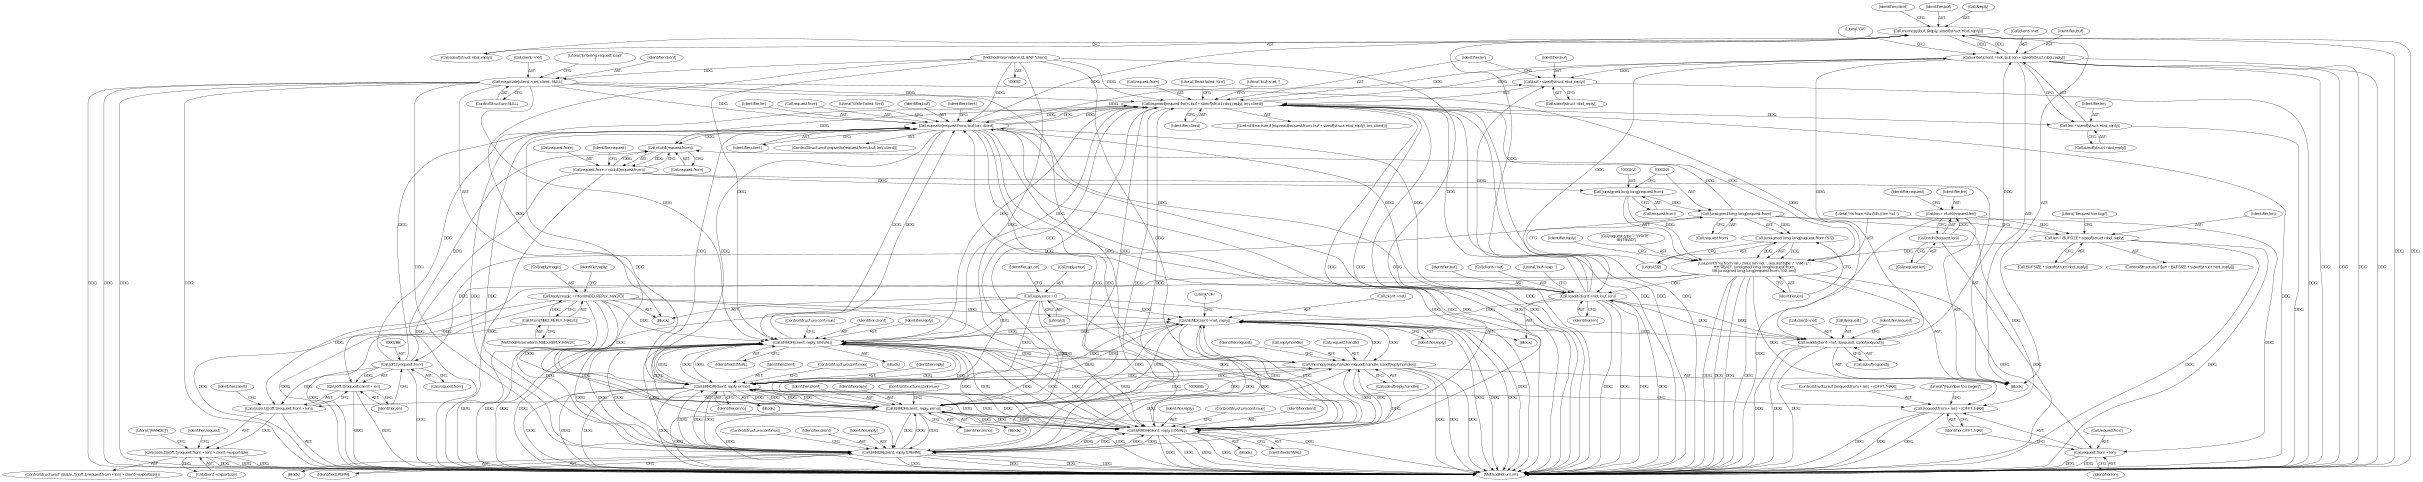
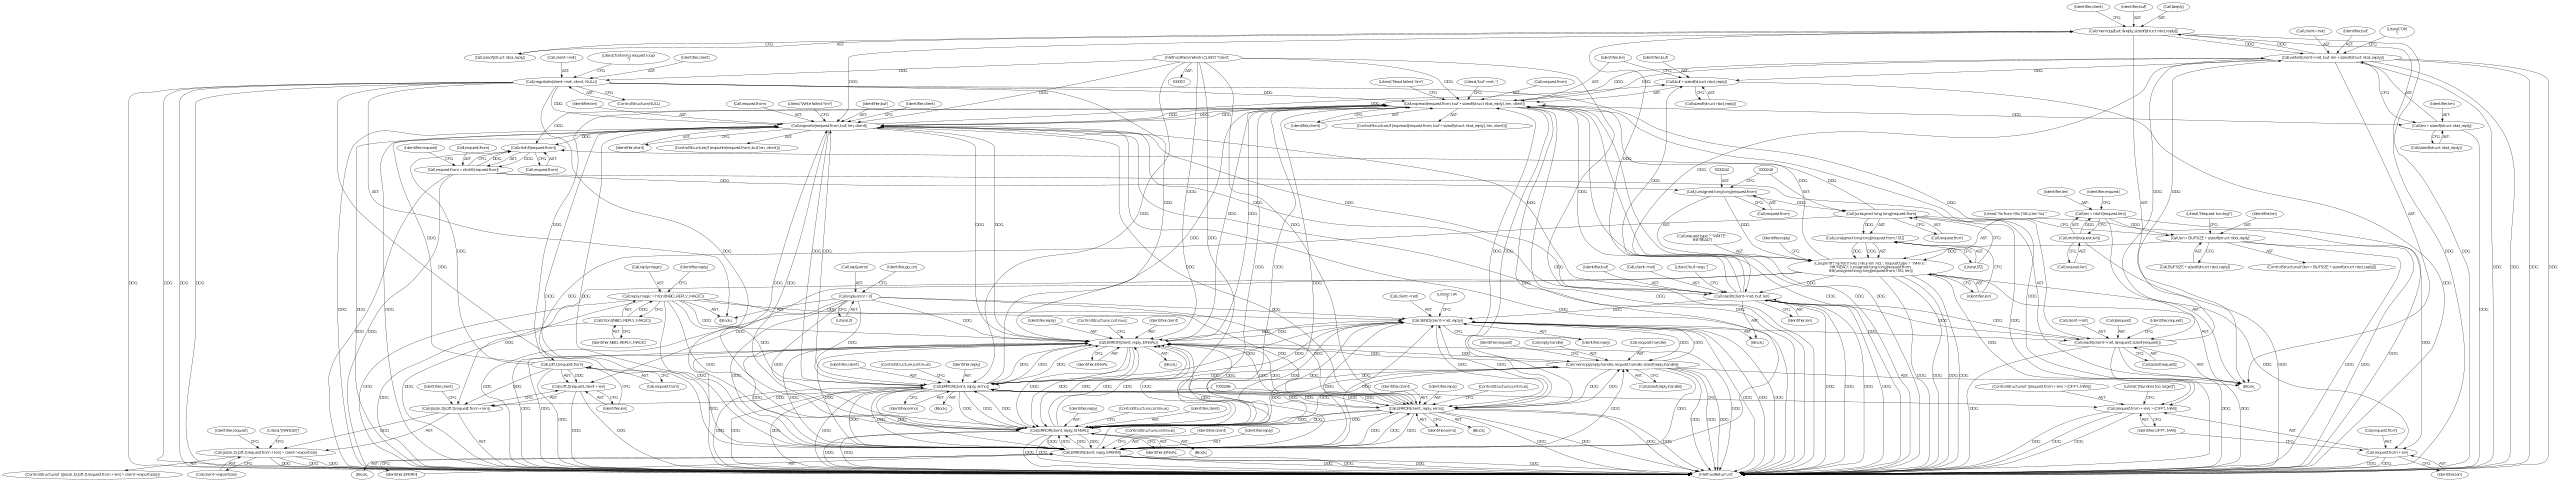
node "1000288": removed
node "(MethodParameterIn,NBD_REPLY_MAGIC)": label "(MethodParameterIn,NBD_REPLY_MAGIC)" -> "(Identifier,NBD_REPLY_MAGIC)"
edge "1000285" -> "(Call,(ssize_t)((off_t)request.from + len))": label "AST: " -> "DDG: "
